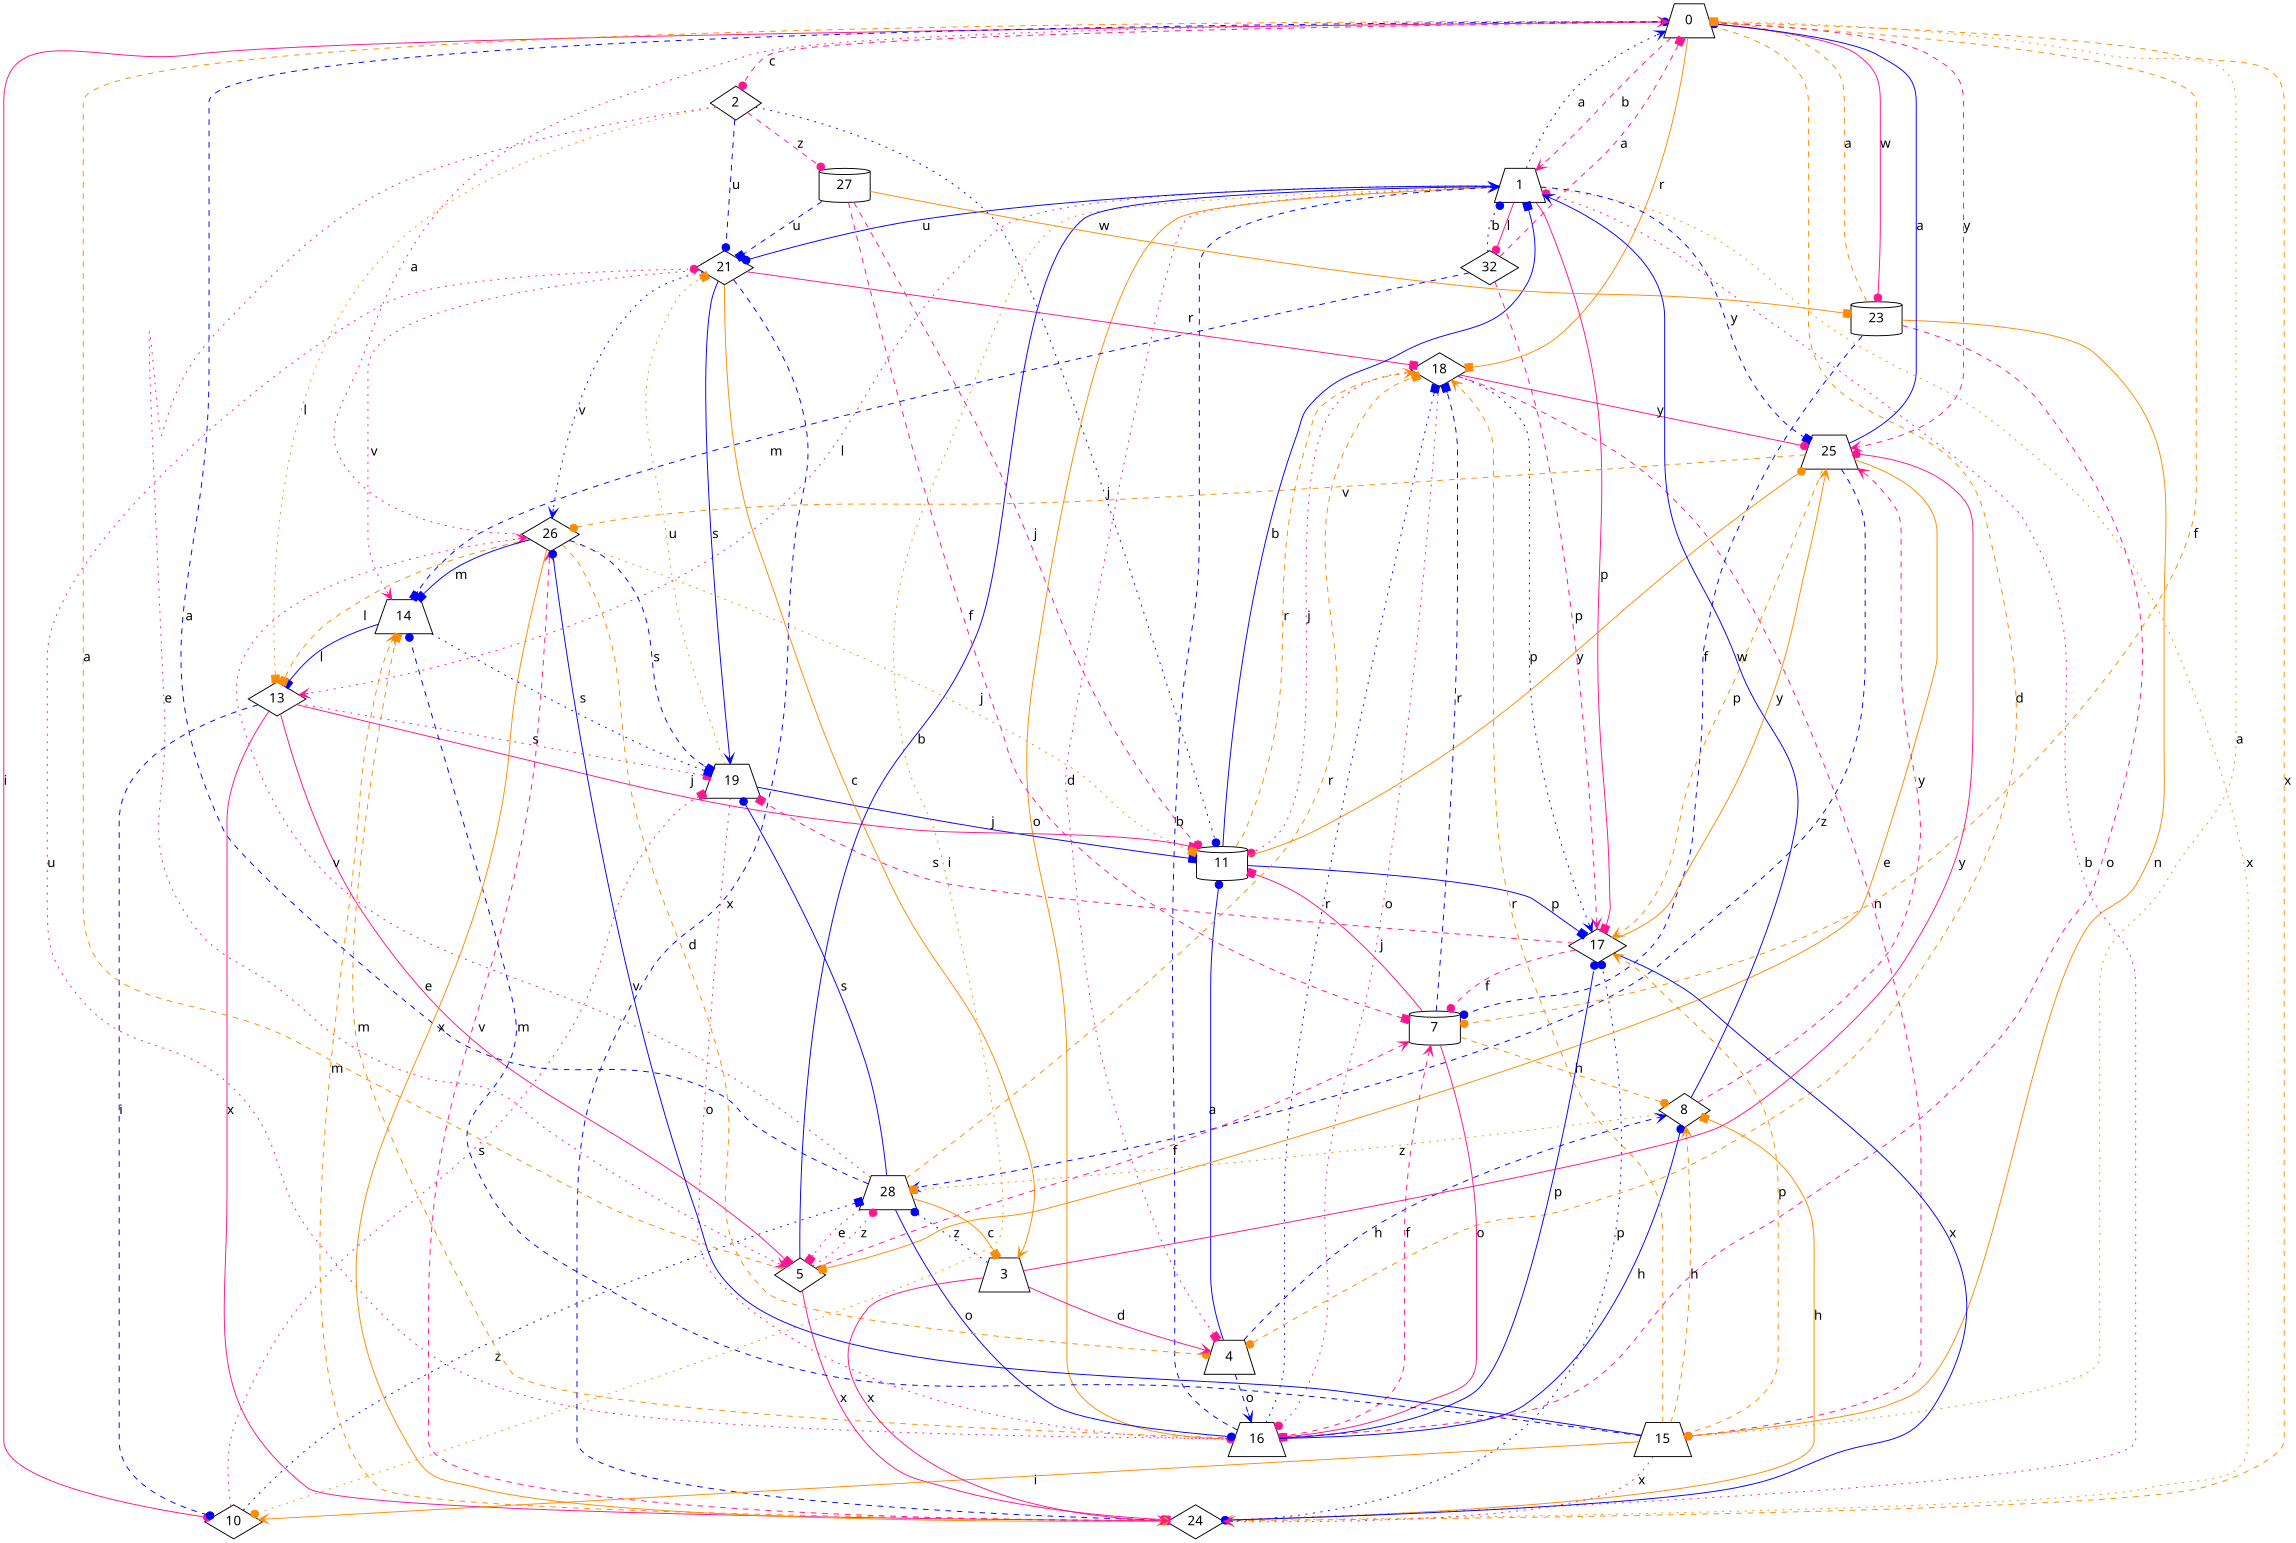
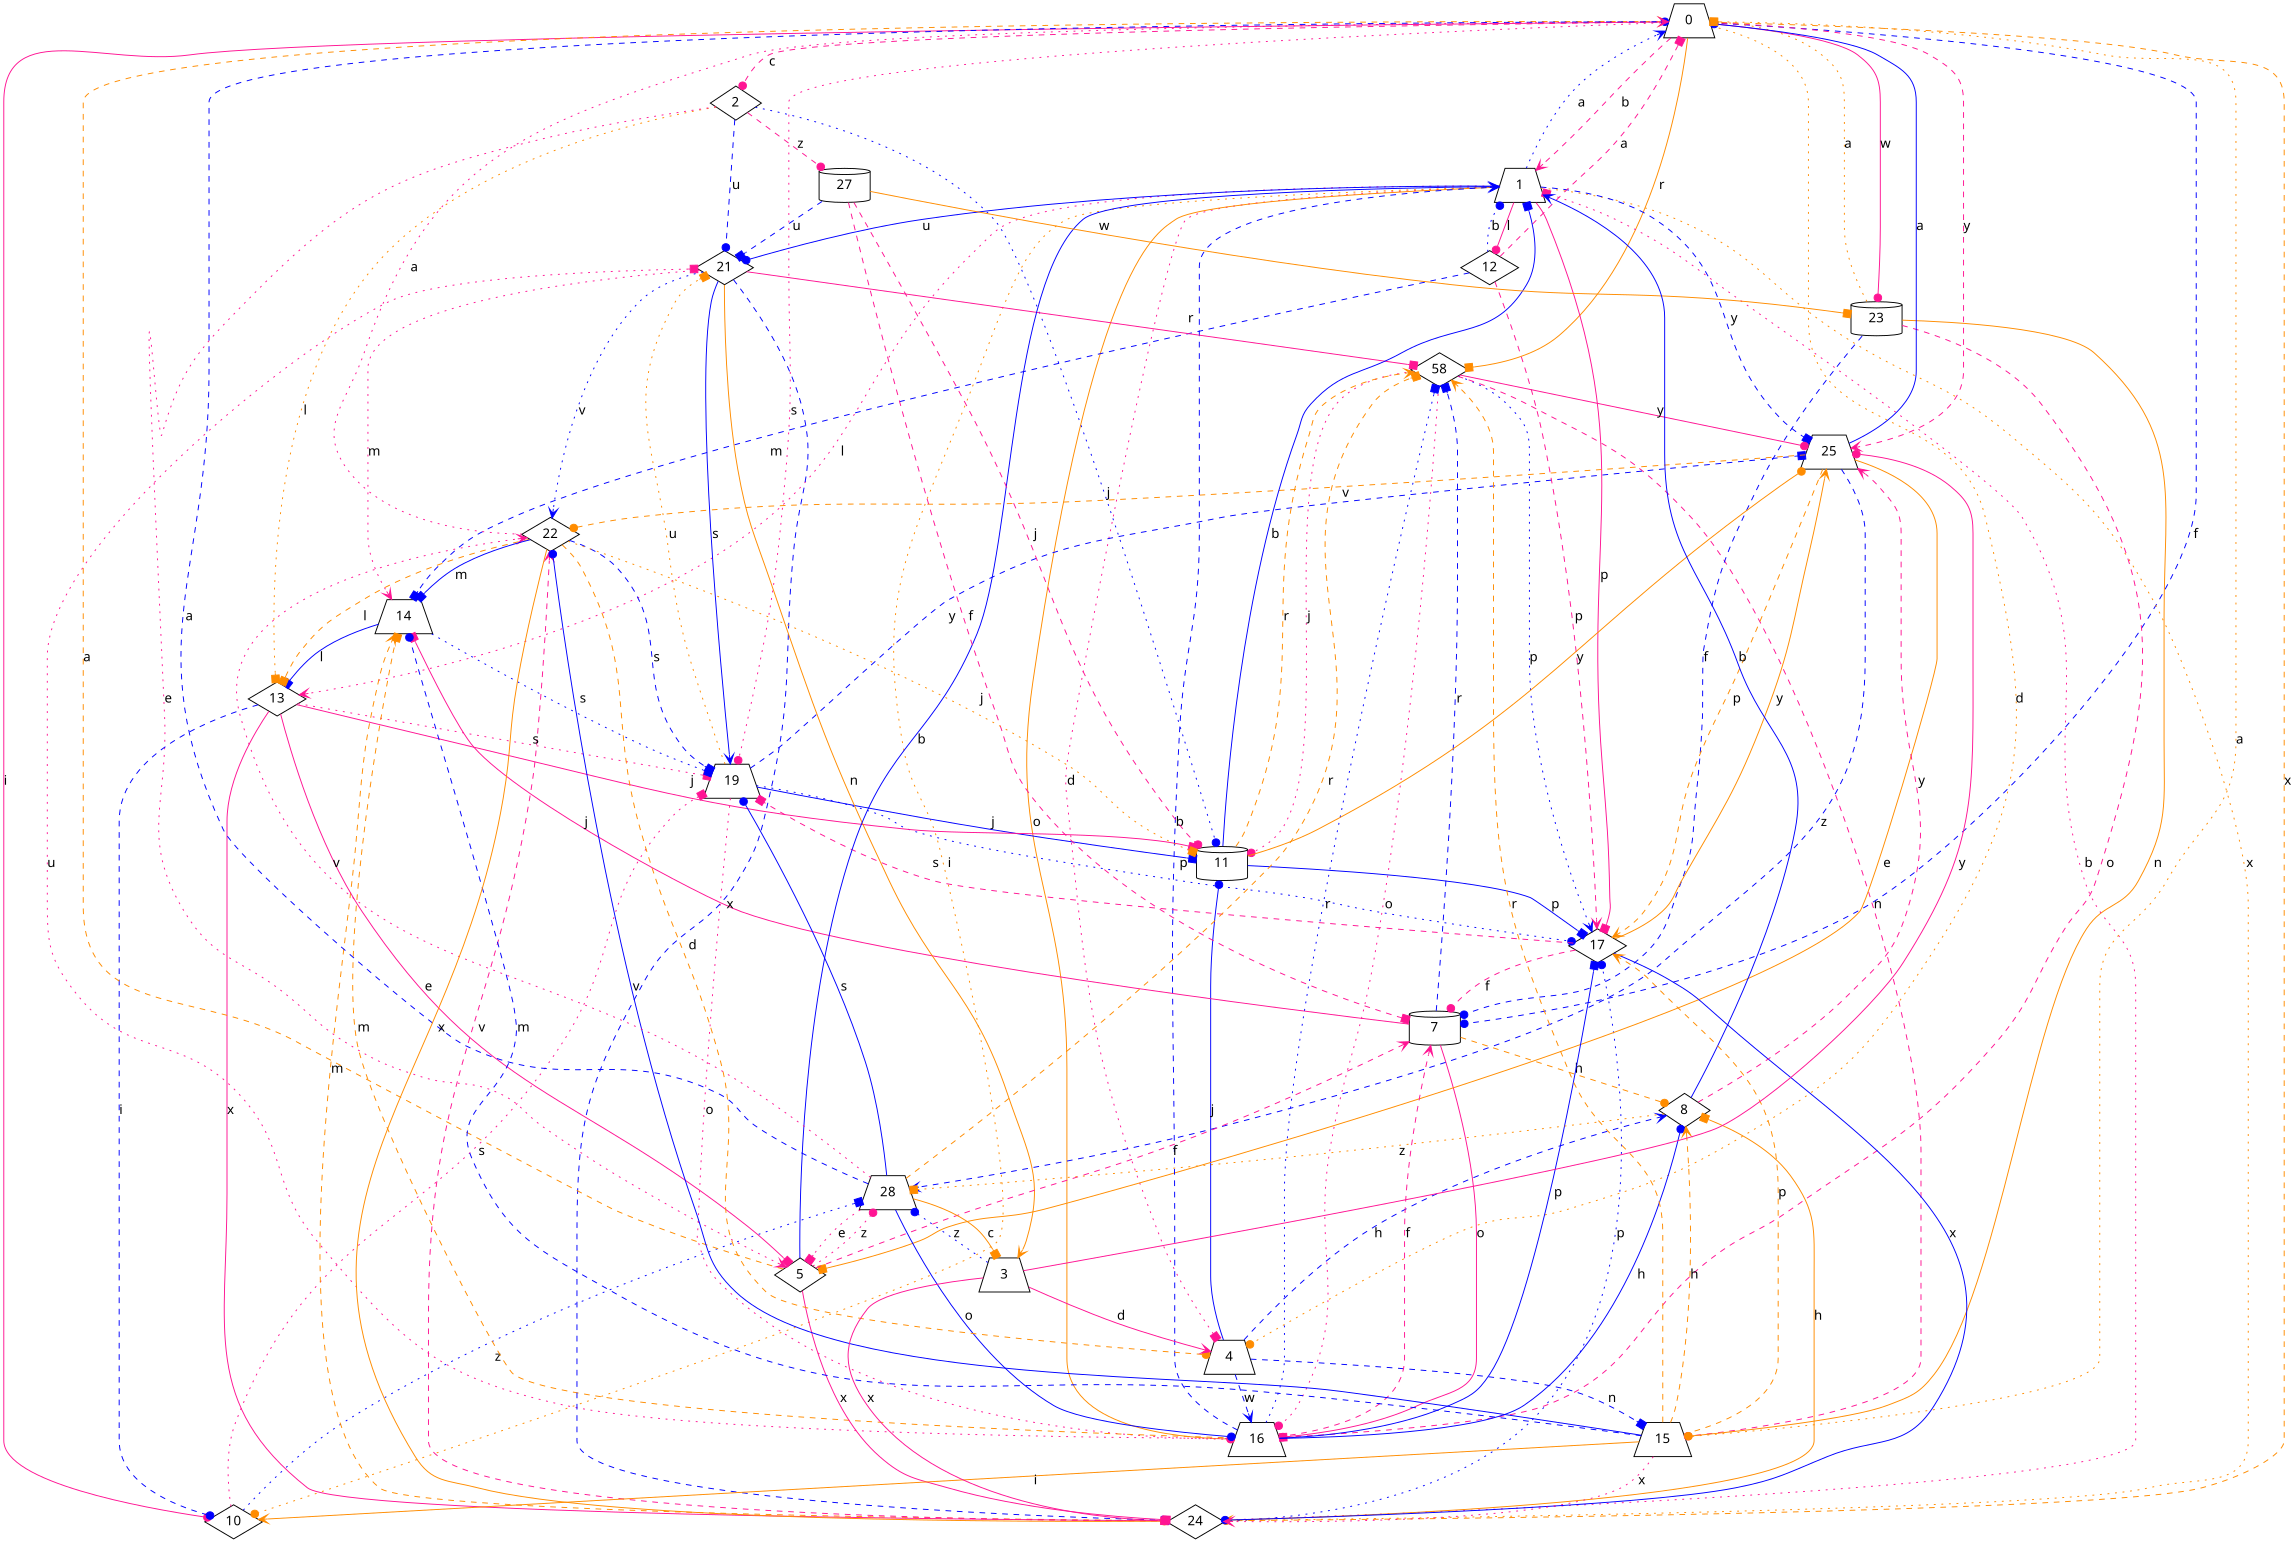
edge "0" -> "19": added, label "s"
edge "23" -> "0": style dashed -> dotted
node "32": label "32" -> "12"
node "18": label "18" -> "58"
edge "21" -> "14": label "v" -> "m"
edge "19" -> "25": added, label "y"
edge "0" -> "7": color darkorange -> blue
node "26": label "26" -> "22"
edge "8" -> "1": label "w" -> "b"
edge "21" -> "3": label "c" -> "n"
edge "0" -> "4": style dashed -> dotted
edge "19" -> "17": added, label "p"
edge "7" -> "11": now "7" -> "14"
edge "16" -> "21": arrowhead dot -> box
edge "4" -> "11": label "a" -> "j"
edge "24" -> "1": arrowhead dot -> box
edge "16" -> "17": arrowhead dot -> box
edge "4" -> "15": added, label "n"
edge "4" -> "16": label "o" -> "w"
edge "3" -> "24": arrowhead vee -> box
